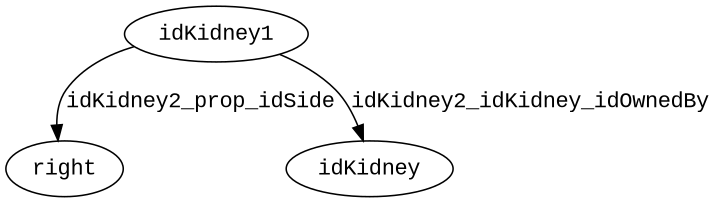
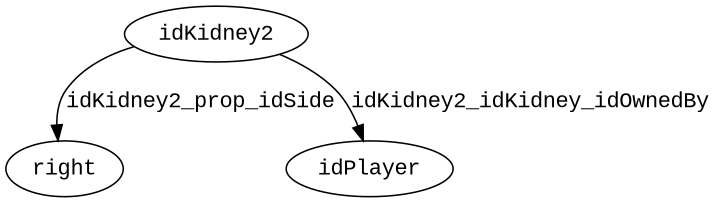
node "idKidney1": label "idKidney1" -> "idKidney2"
node "idKidney": label "idKidney" -> "idPlayer"
